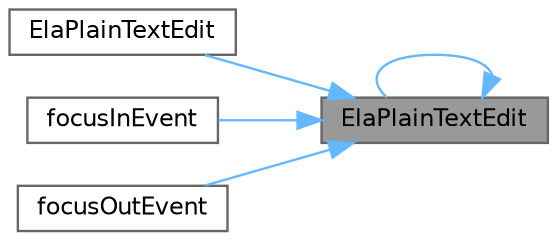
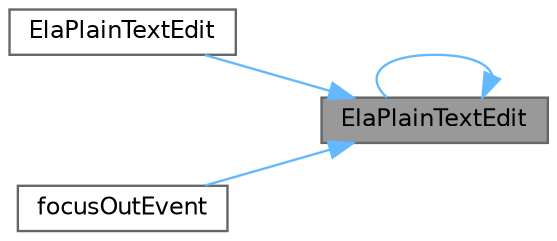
node "focusInEvent": removed
